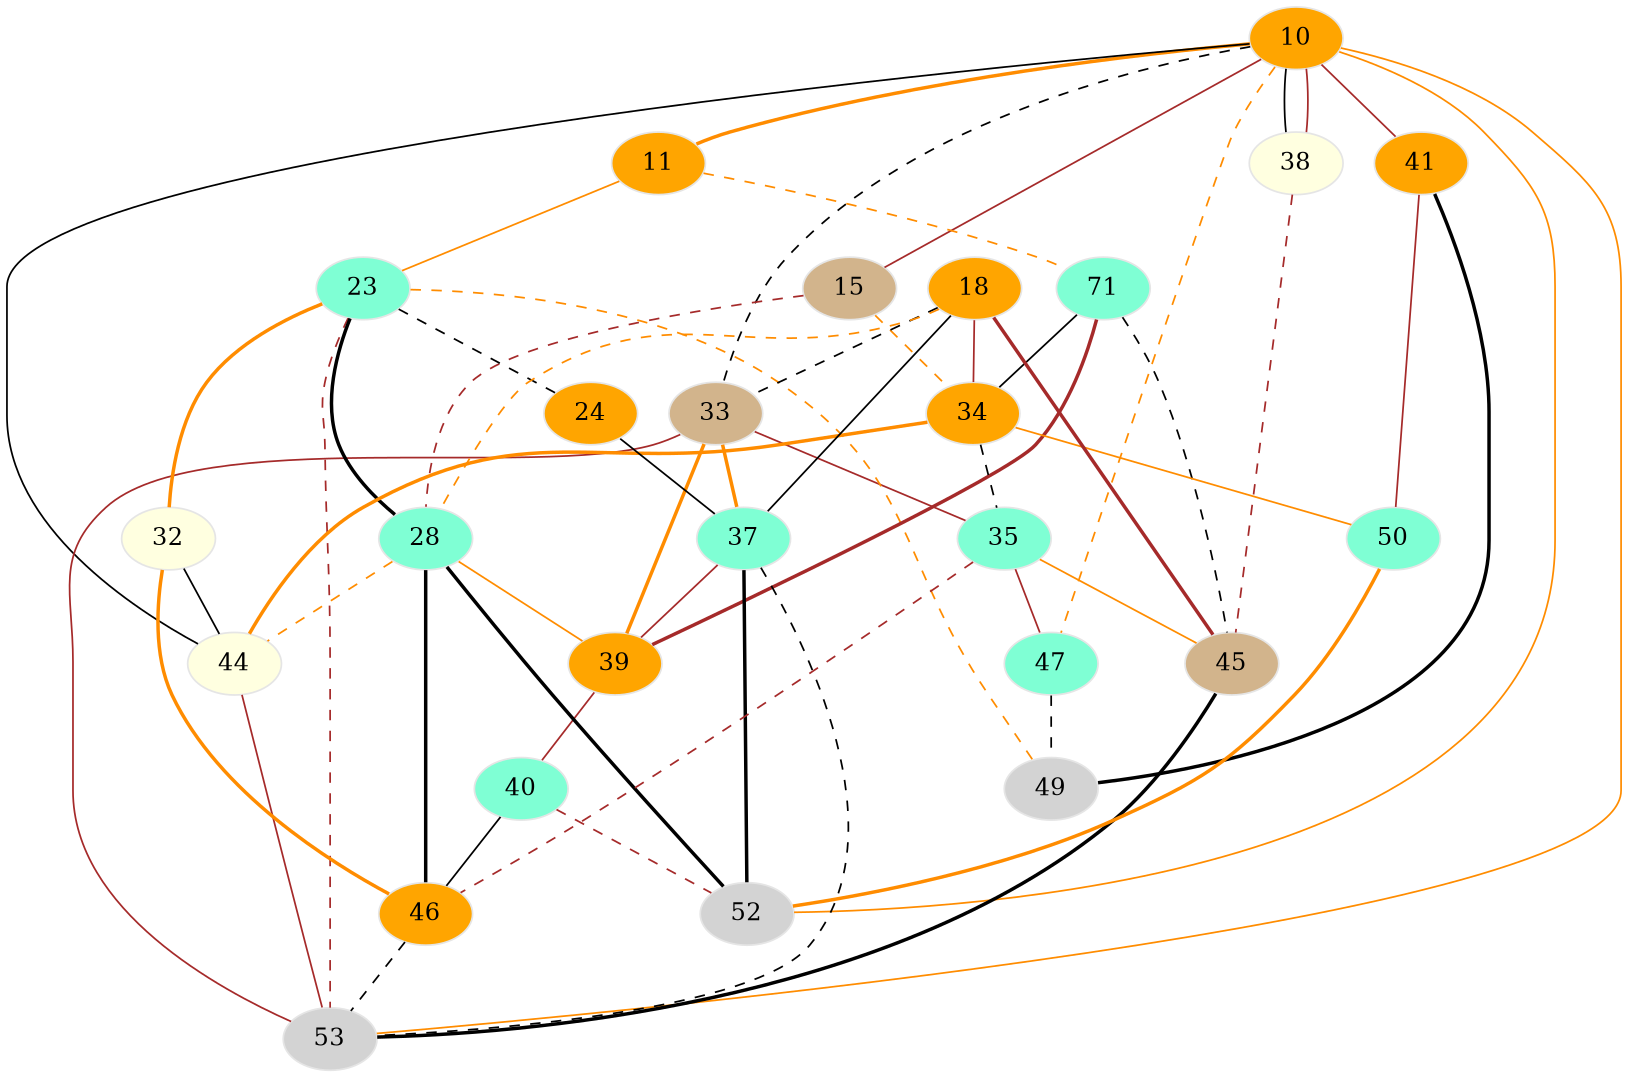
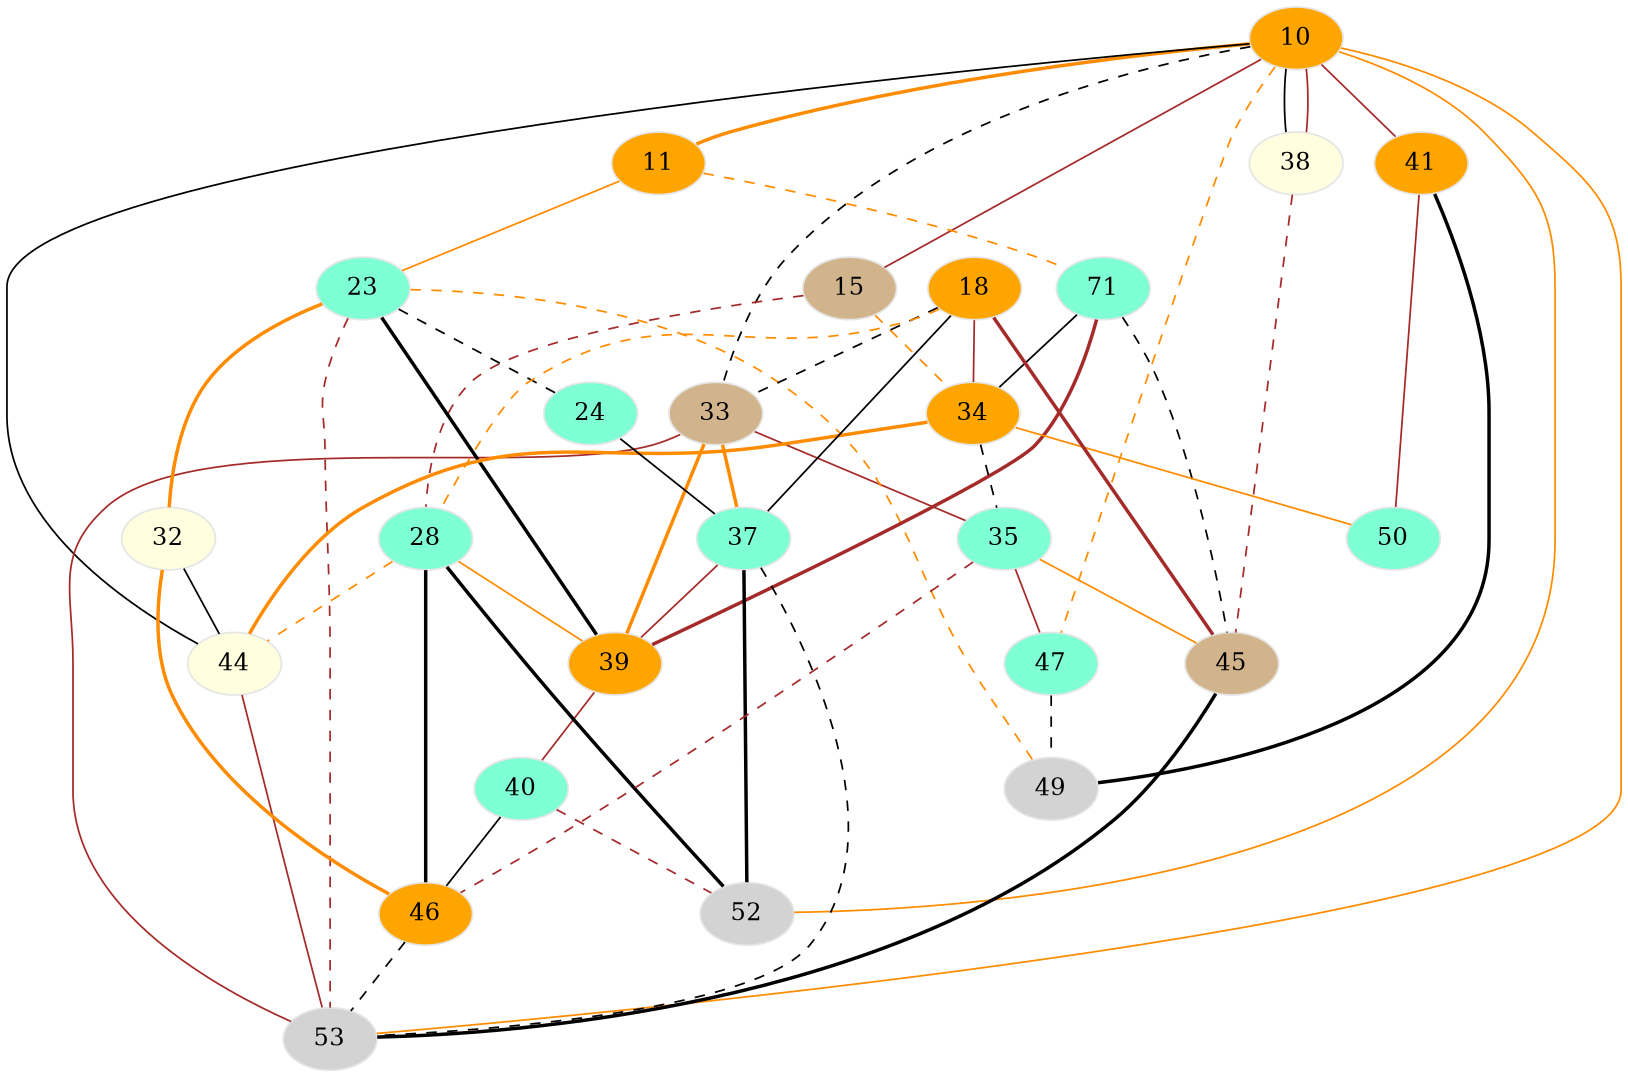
node "24": fillcolor orange -> aquamarine
edge "23" -- "28": now "23" -- "39"
edge "50" -- "52": removed
